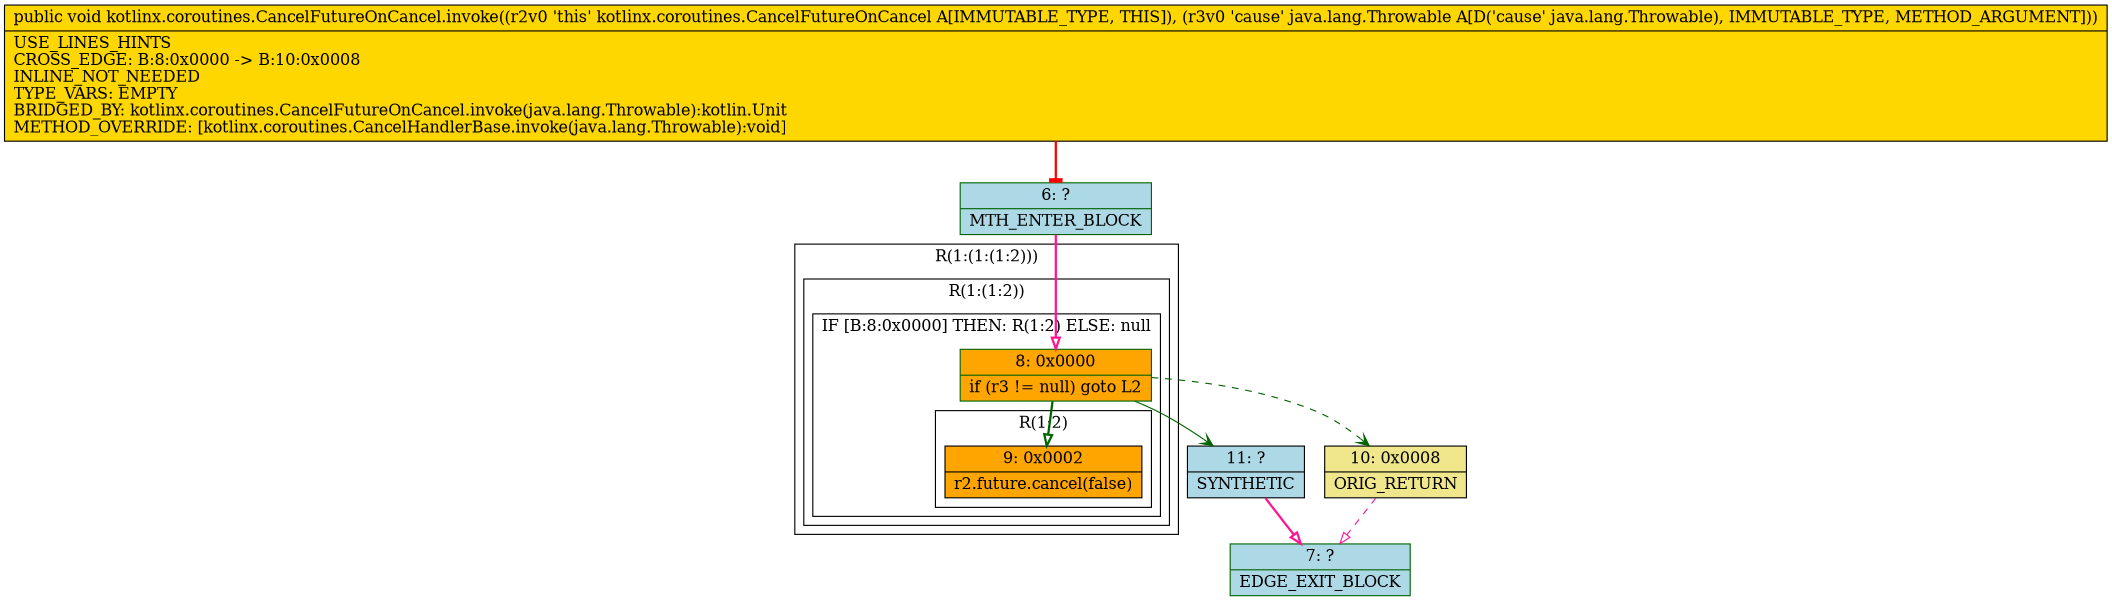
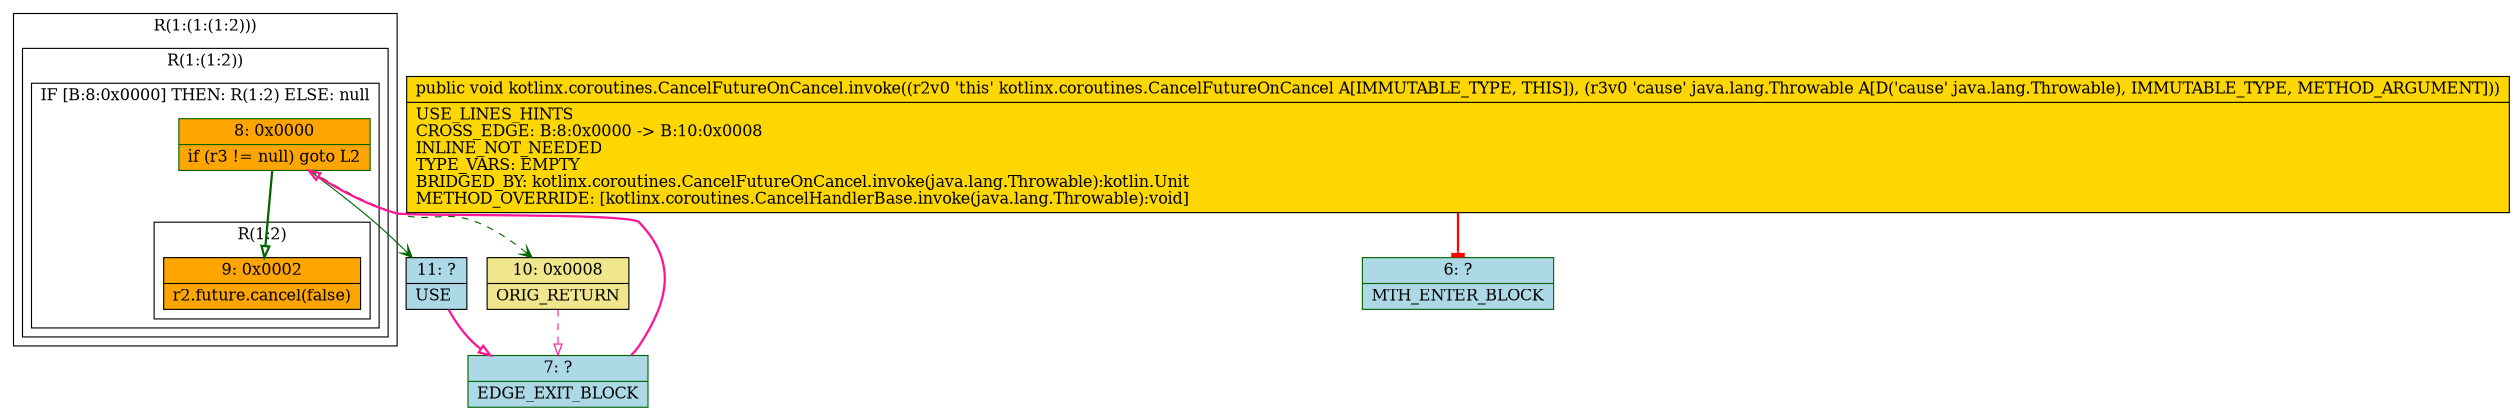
edge "6: ?" -> "8: 0x0000": now "7: ?" -> "8: 0x0000"
node "11: ?": text "SYNTHETIC" -> "USE"
